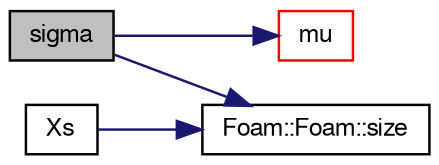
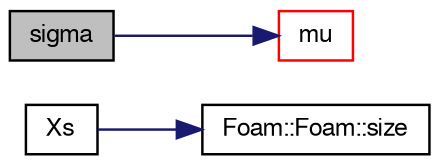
edge "sigma" -> "Foam::Foam::size": removed
